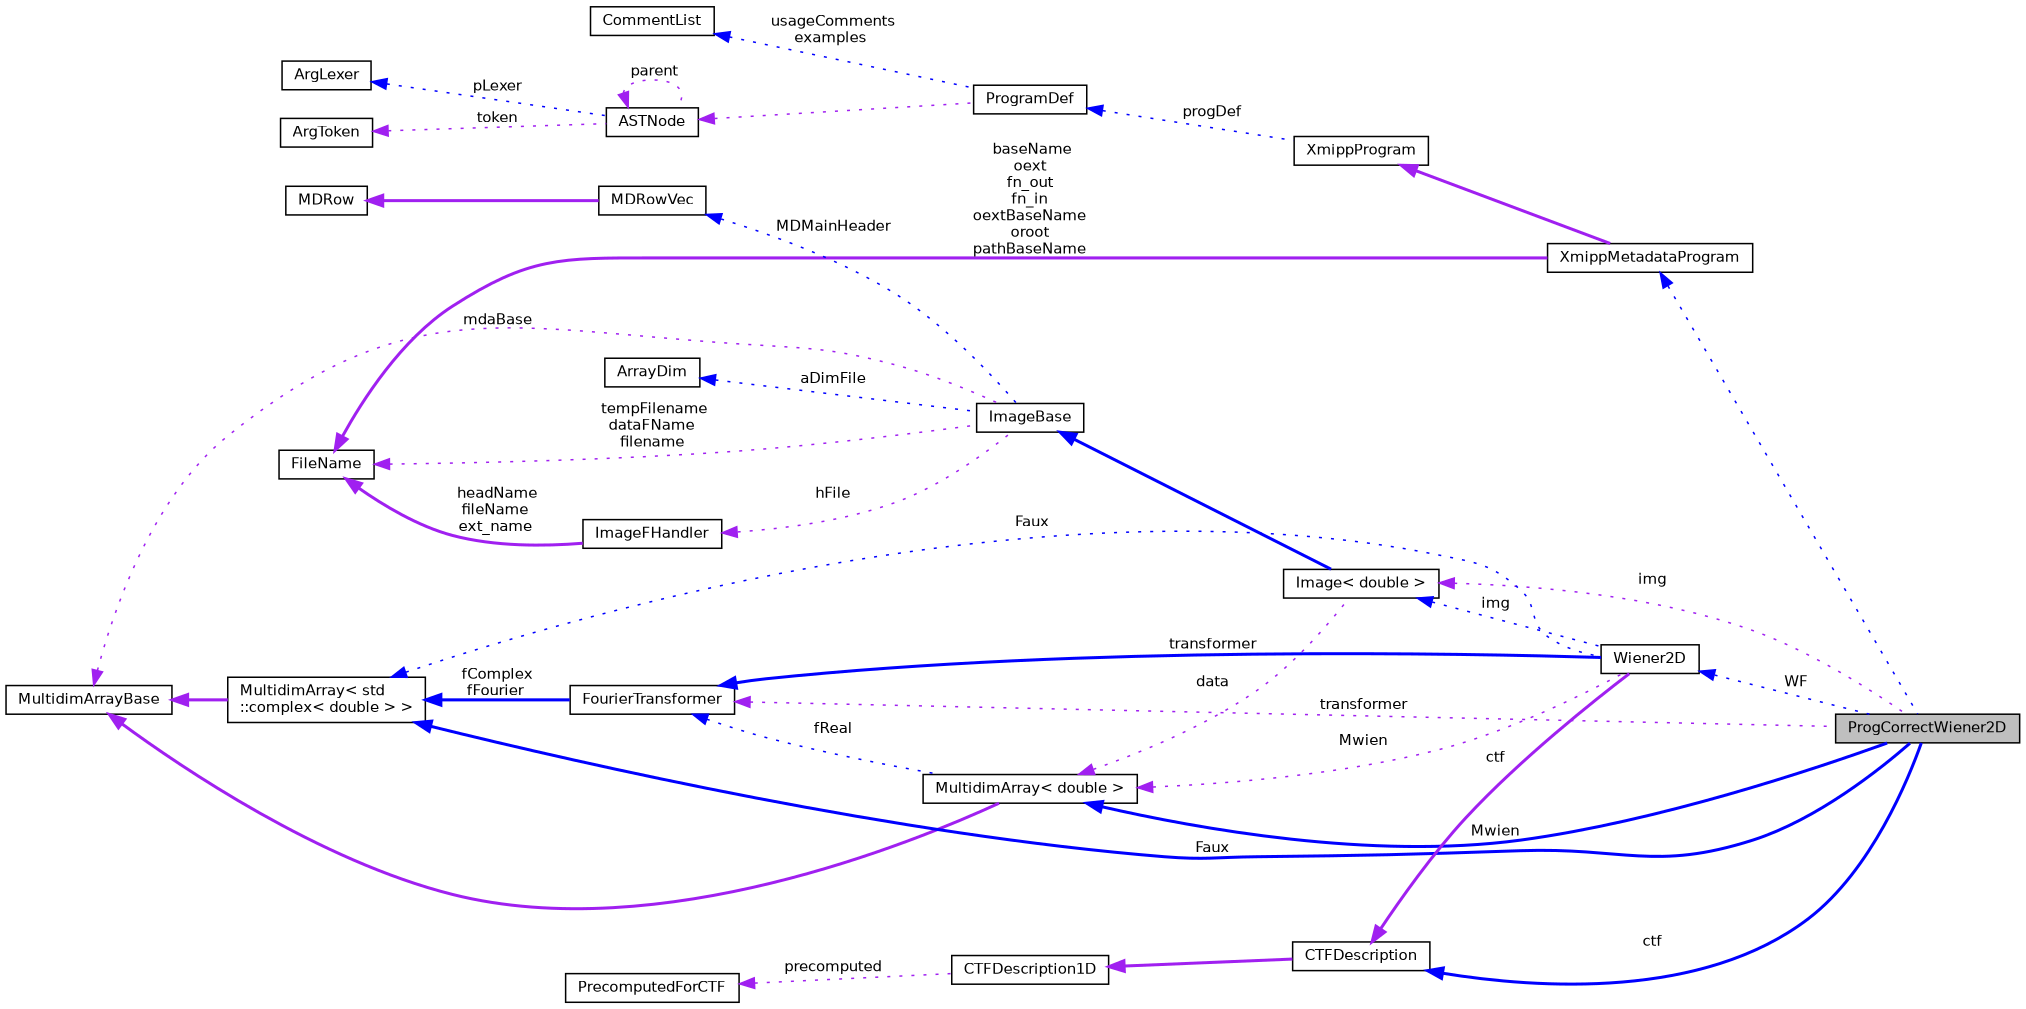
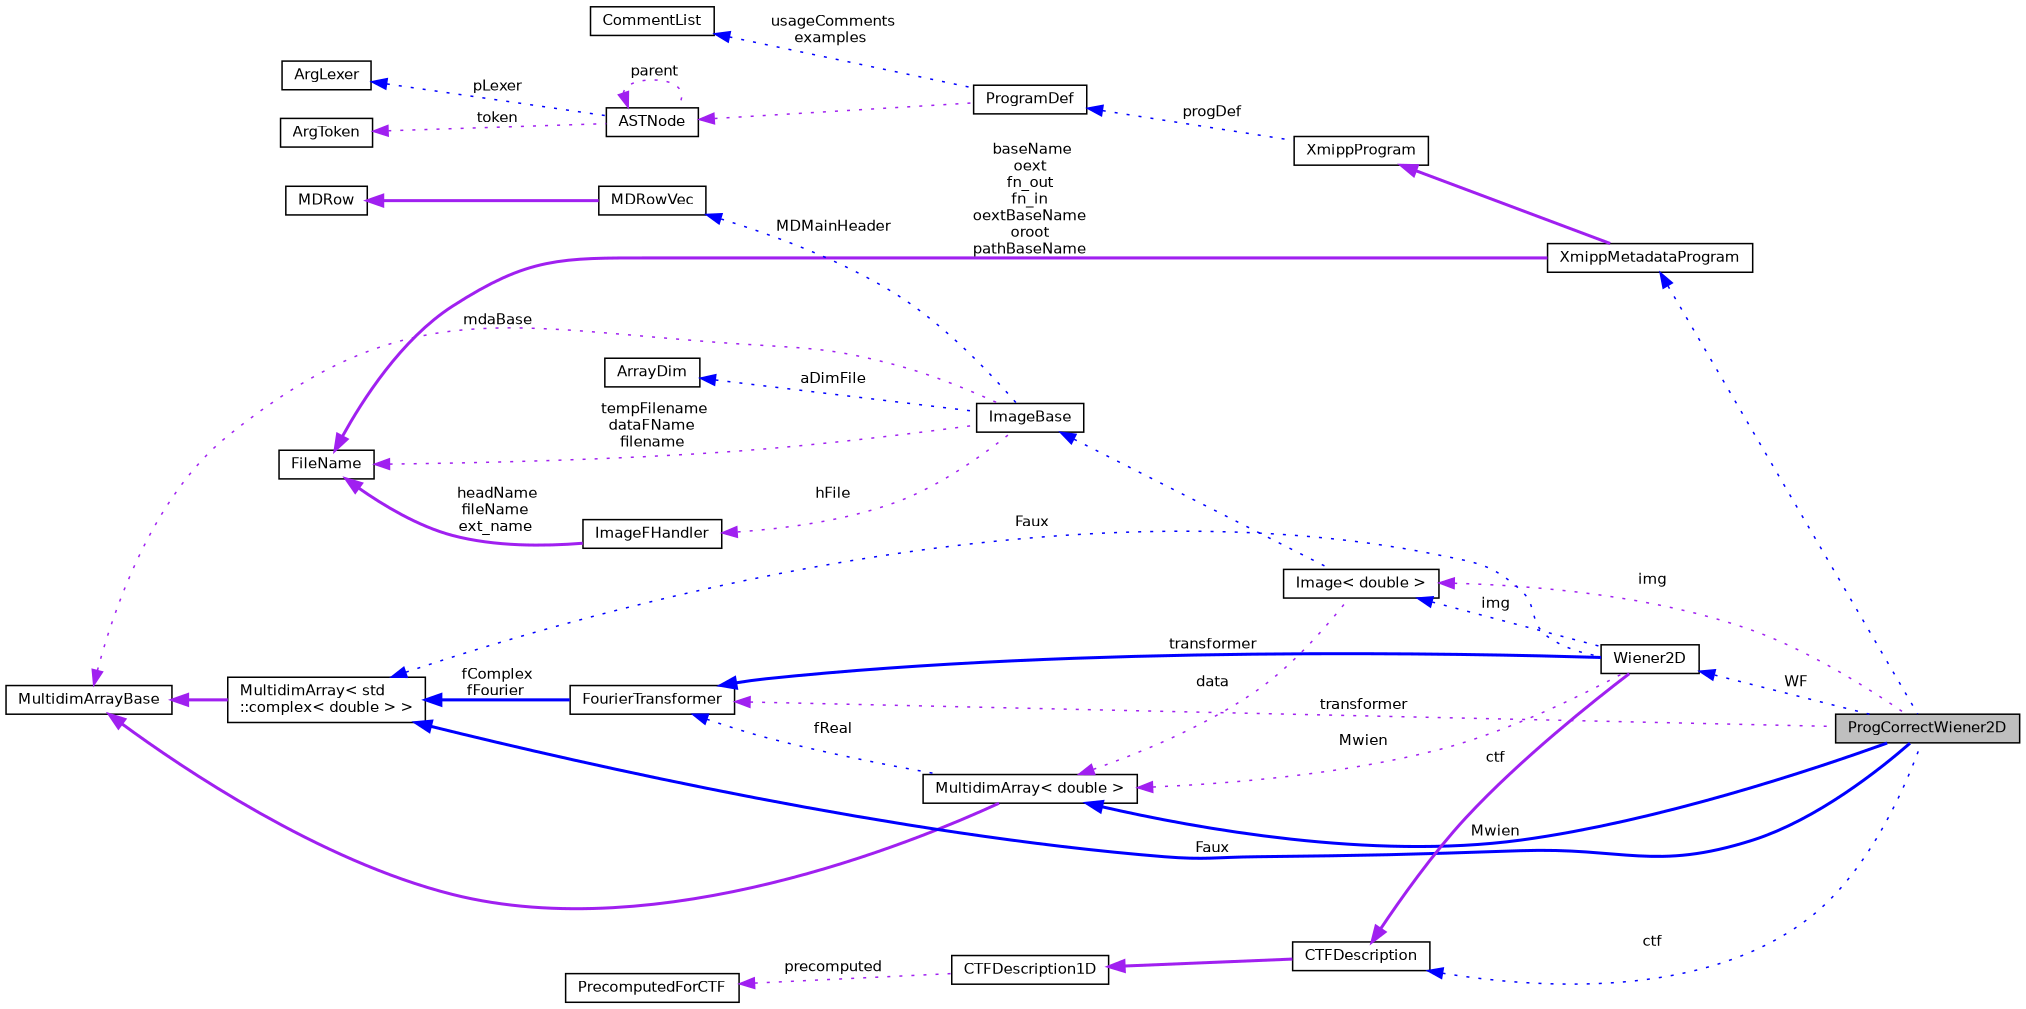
edge "Image< double >" -> "ImageBase": style bold -> dotted
edge "ProgCorrectWiener2D" -> "CTFDescription": style bold -> dotted
